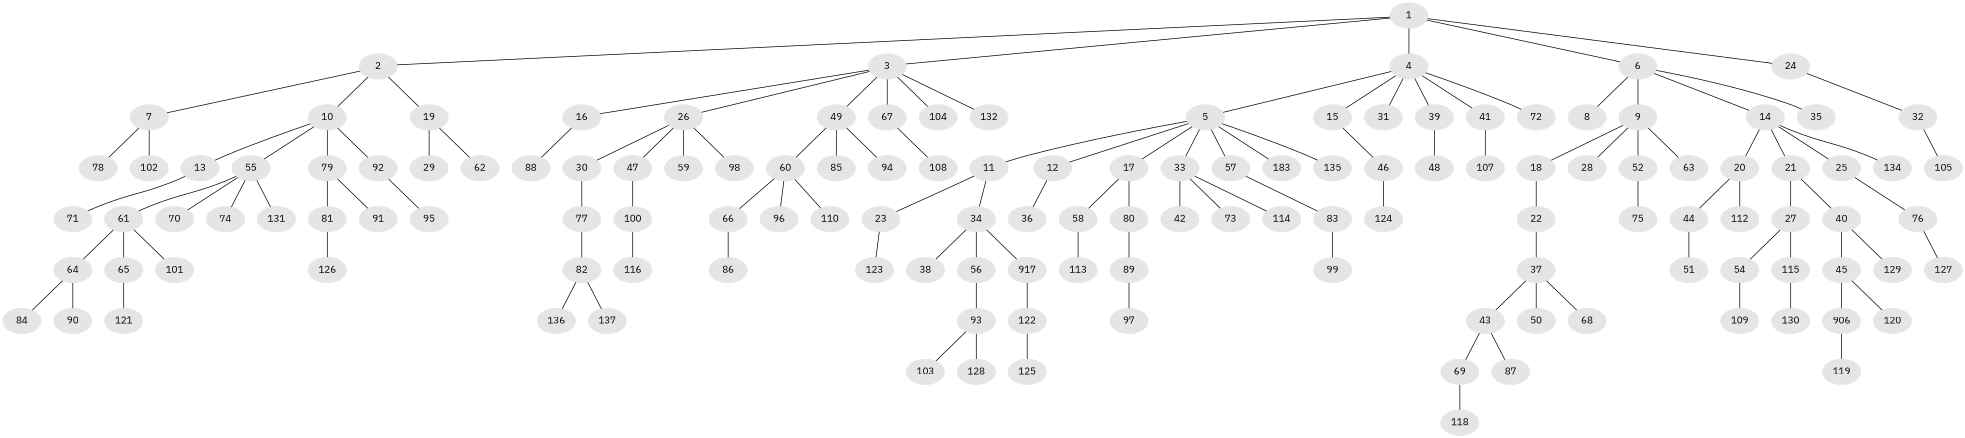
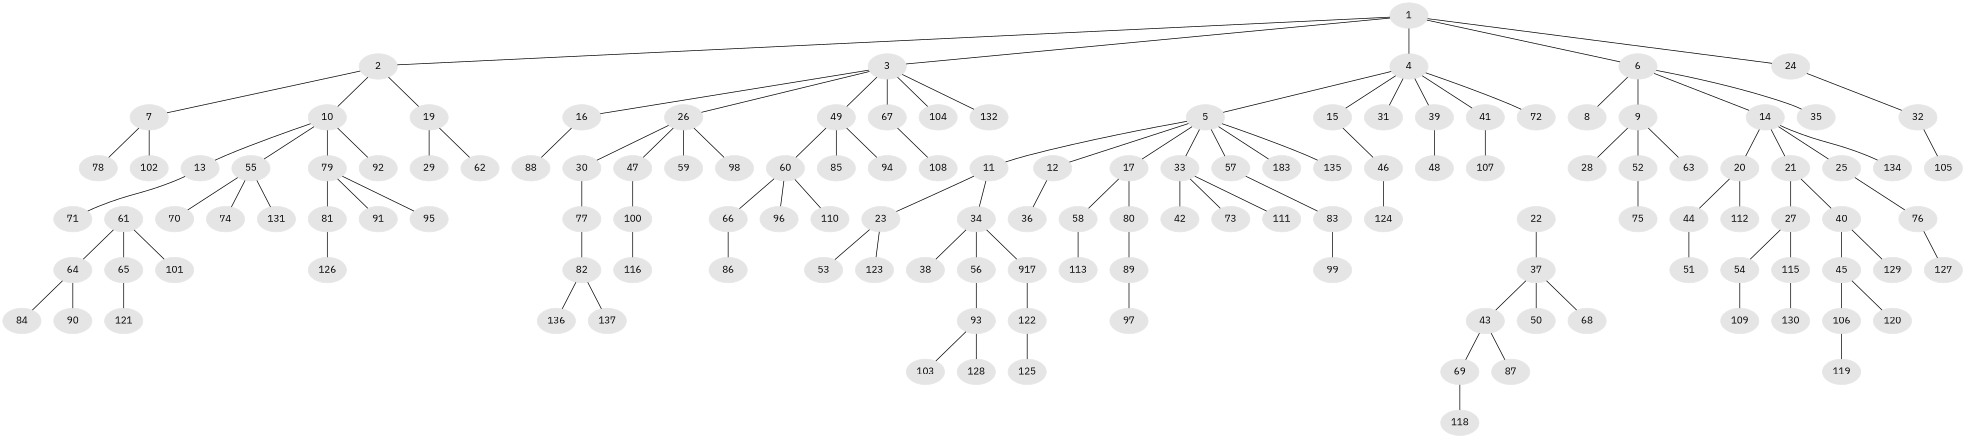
node "18": removed
edge "55" -- "61": removed
edge "92" -- "95": now "79" -- "95"
node "114": label "114" -> "111"
node "53": added
node "906": label "906" -> "106"
